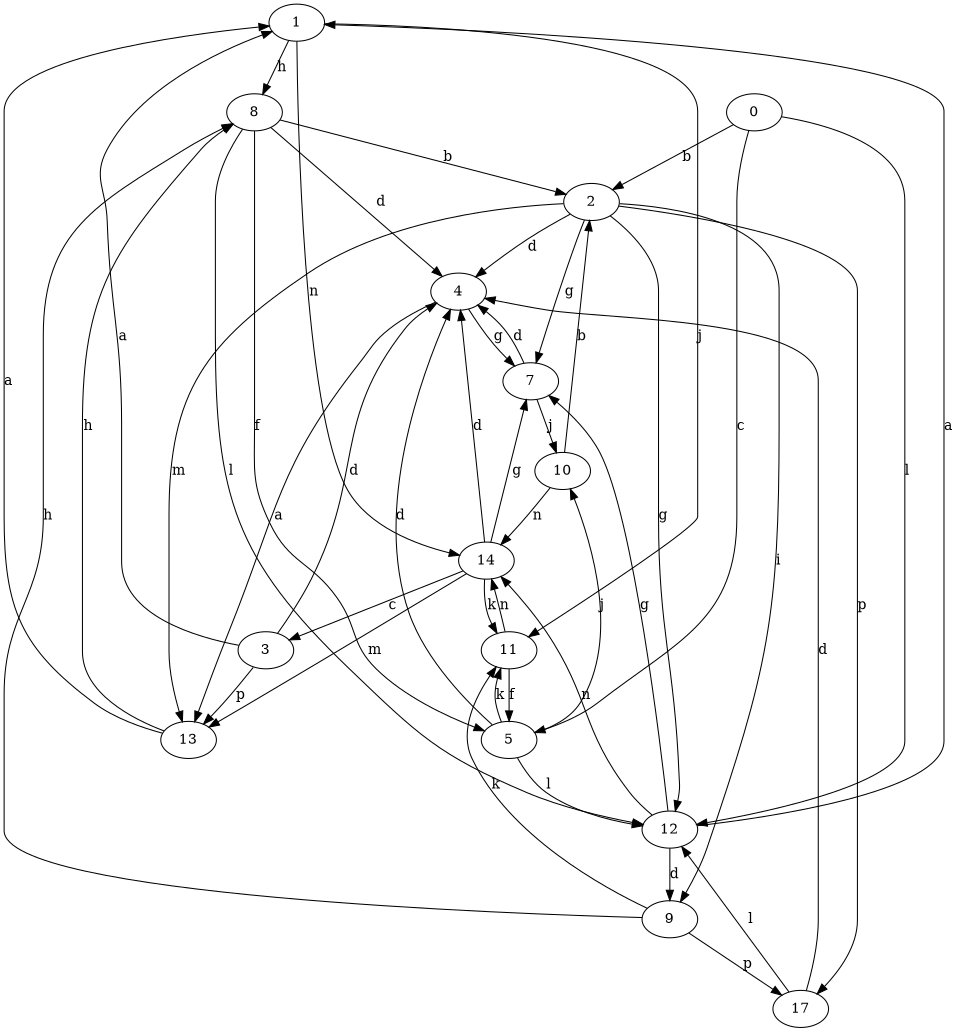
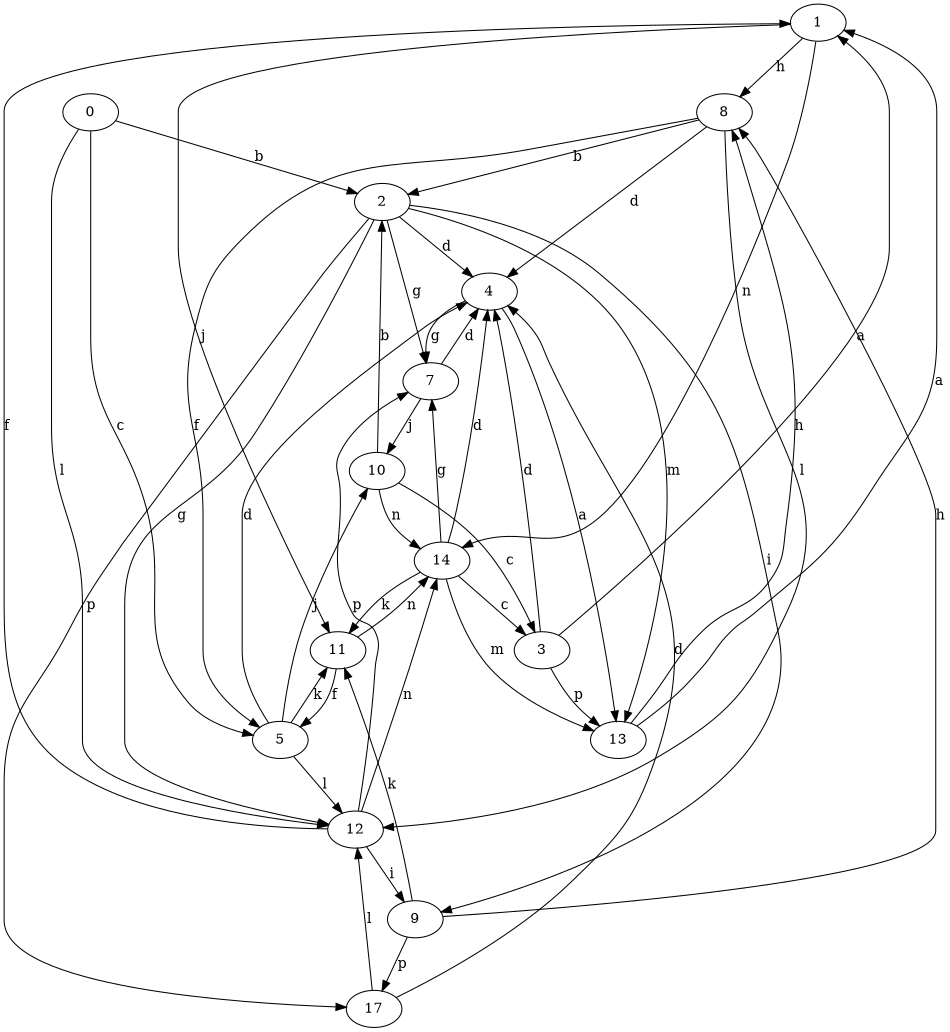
edge "12" -> "1": label "a" -> "f"
edge "10" -> "3": added, label "c"
edge "12" -> "7": label "g" -> "p"
edge "12" -> "9": label "d" -> "i"
